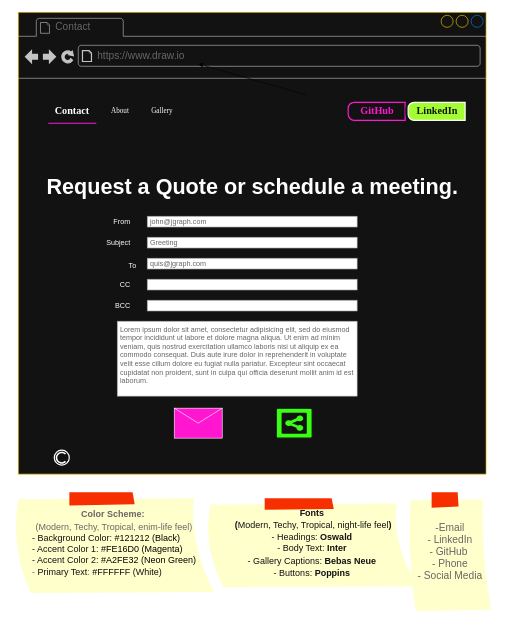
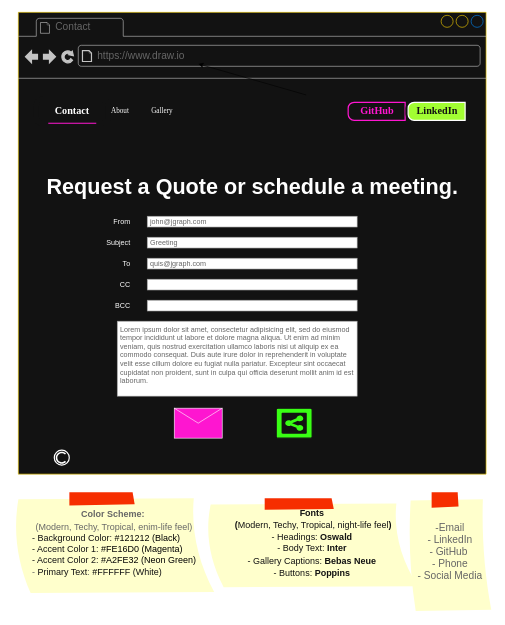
node "To": size 36x15 -> 30x11
